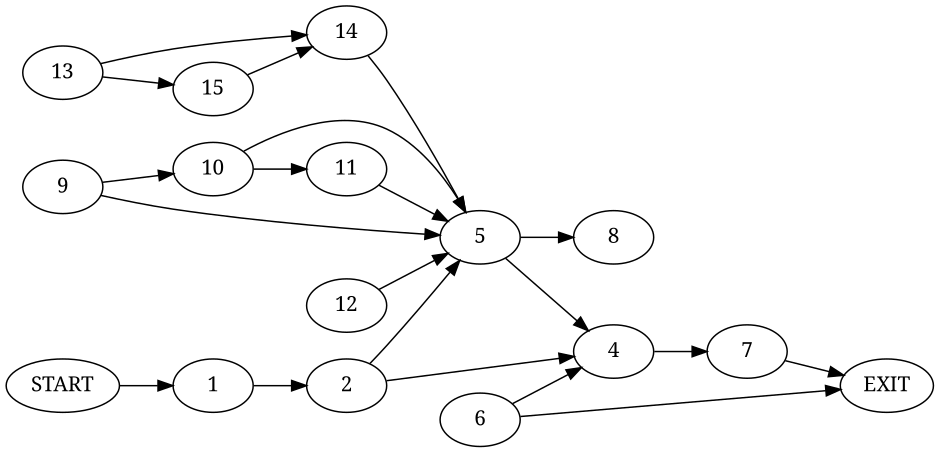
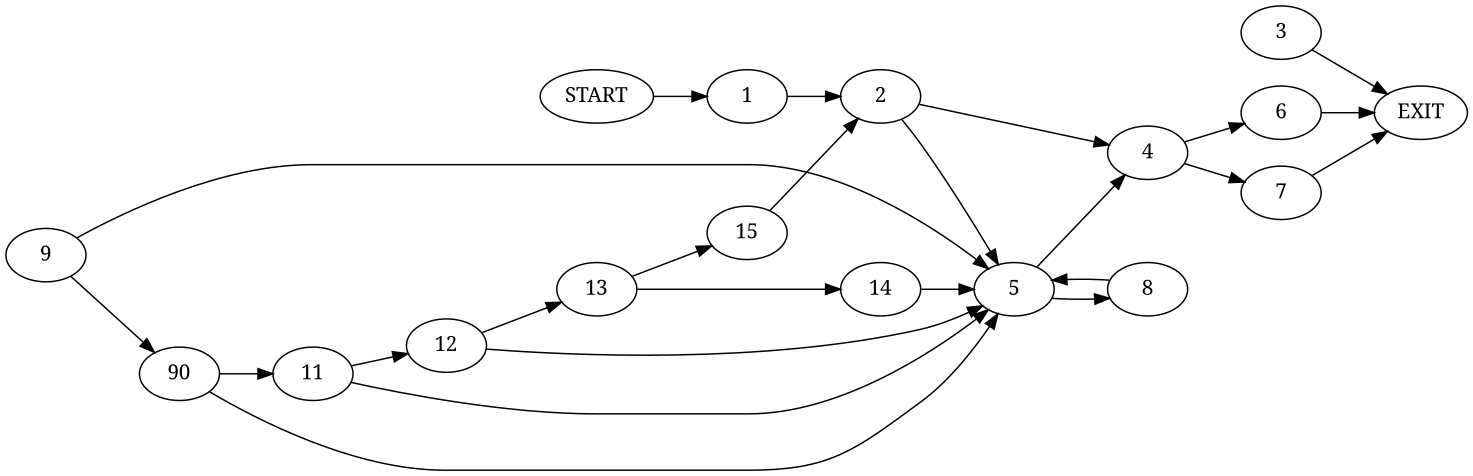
node "3": added
edge "15" -> "14": now "15" -> "2"
node "10": label "10" -> "90"
edge "8" -> "5": added
edge "12" -> "13": added
edge "11" -> "12": added
edge "6" -> "4": reversed
